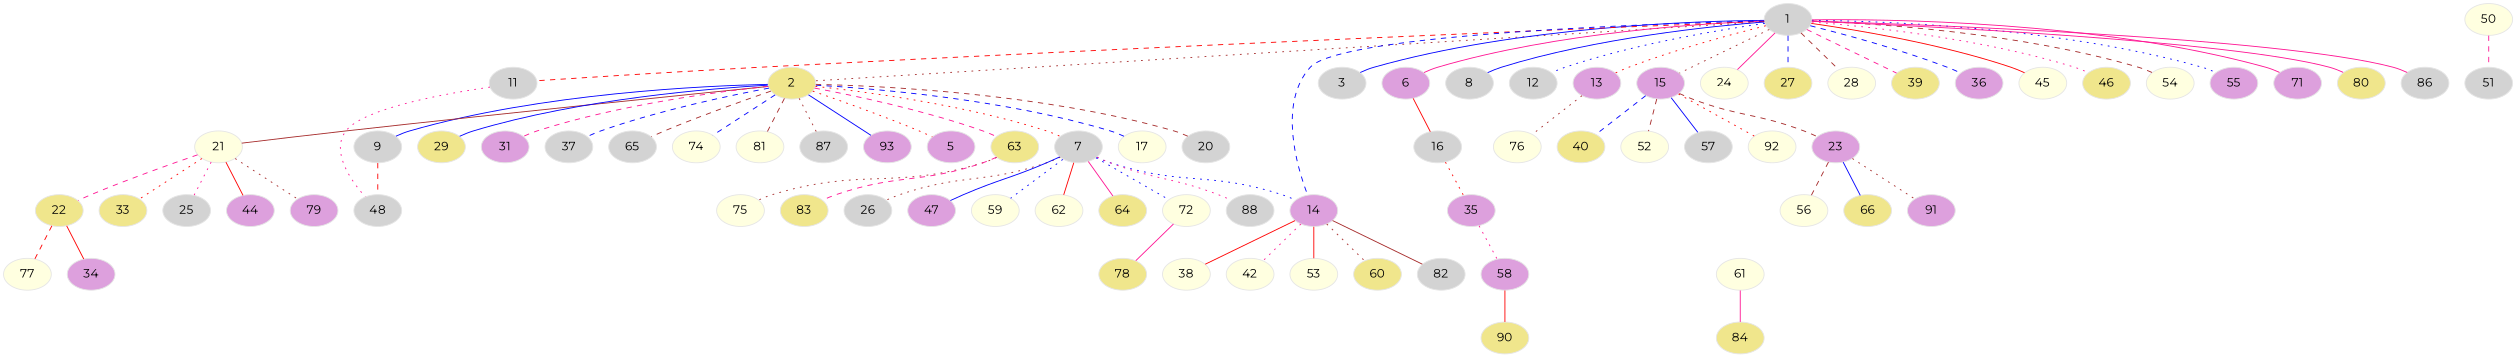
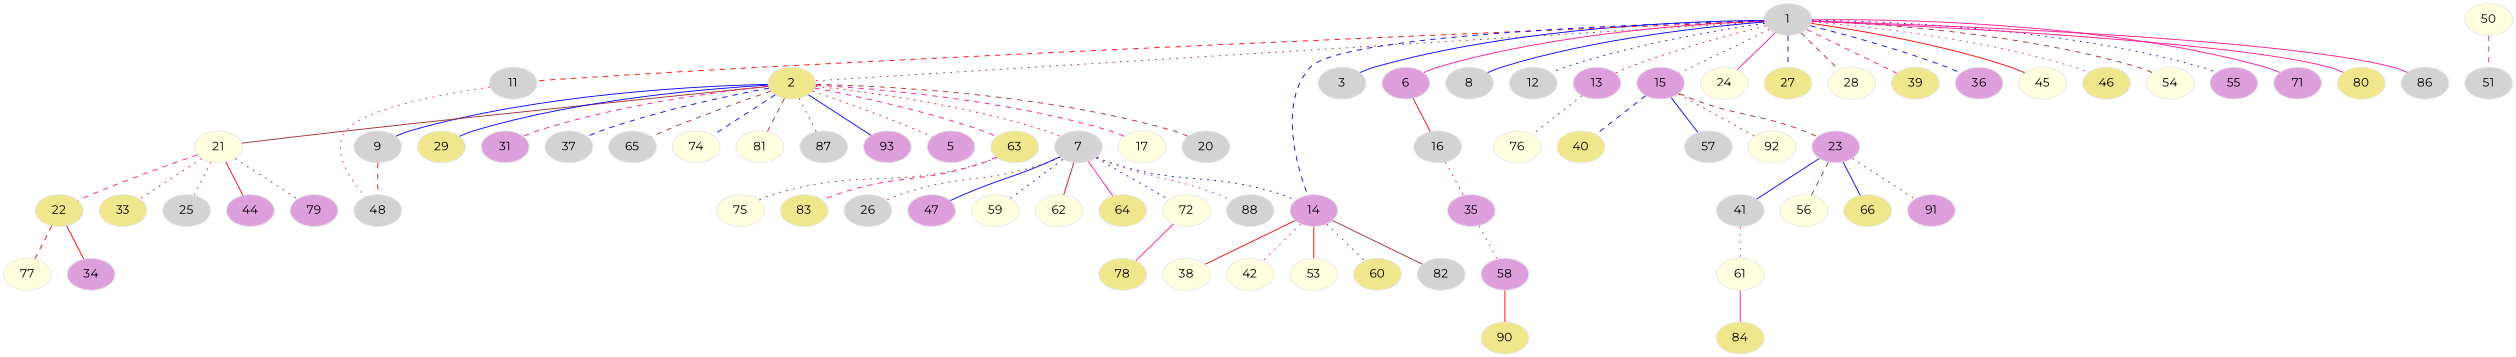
edge "2" -- "17": color blue -> deeppink
node "52": removed
node "41": added
